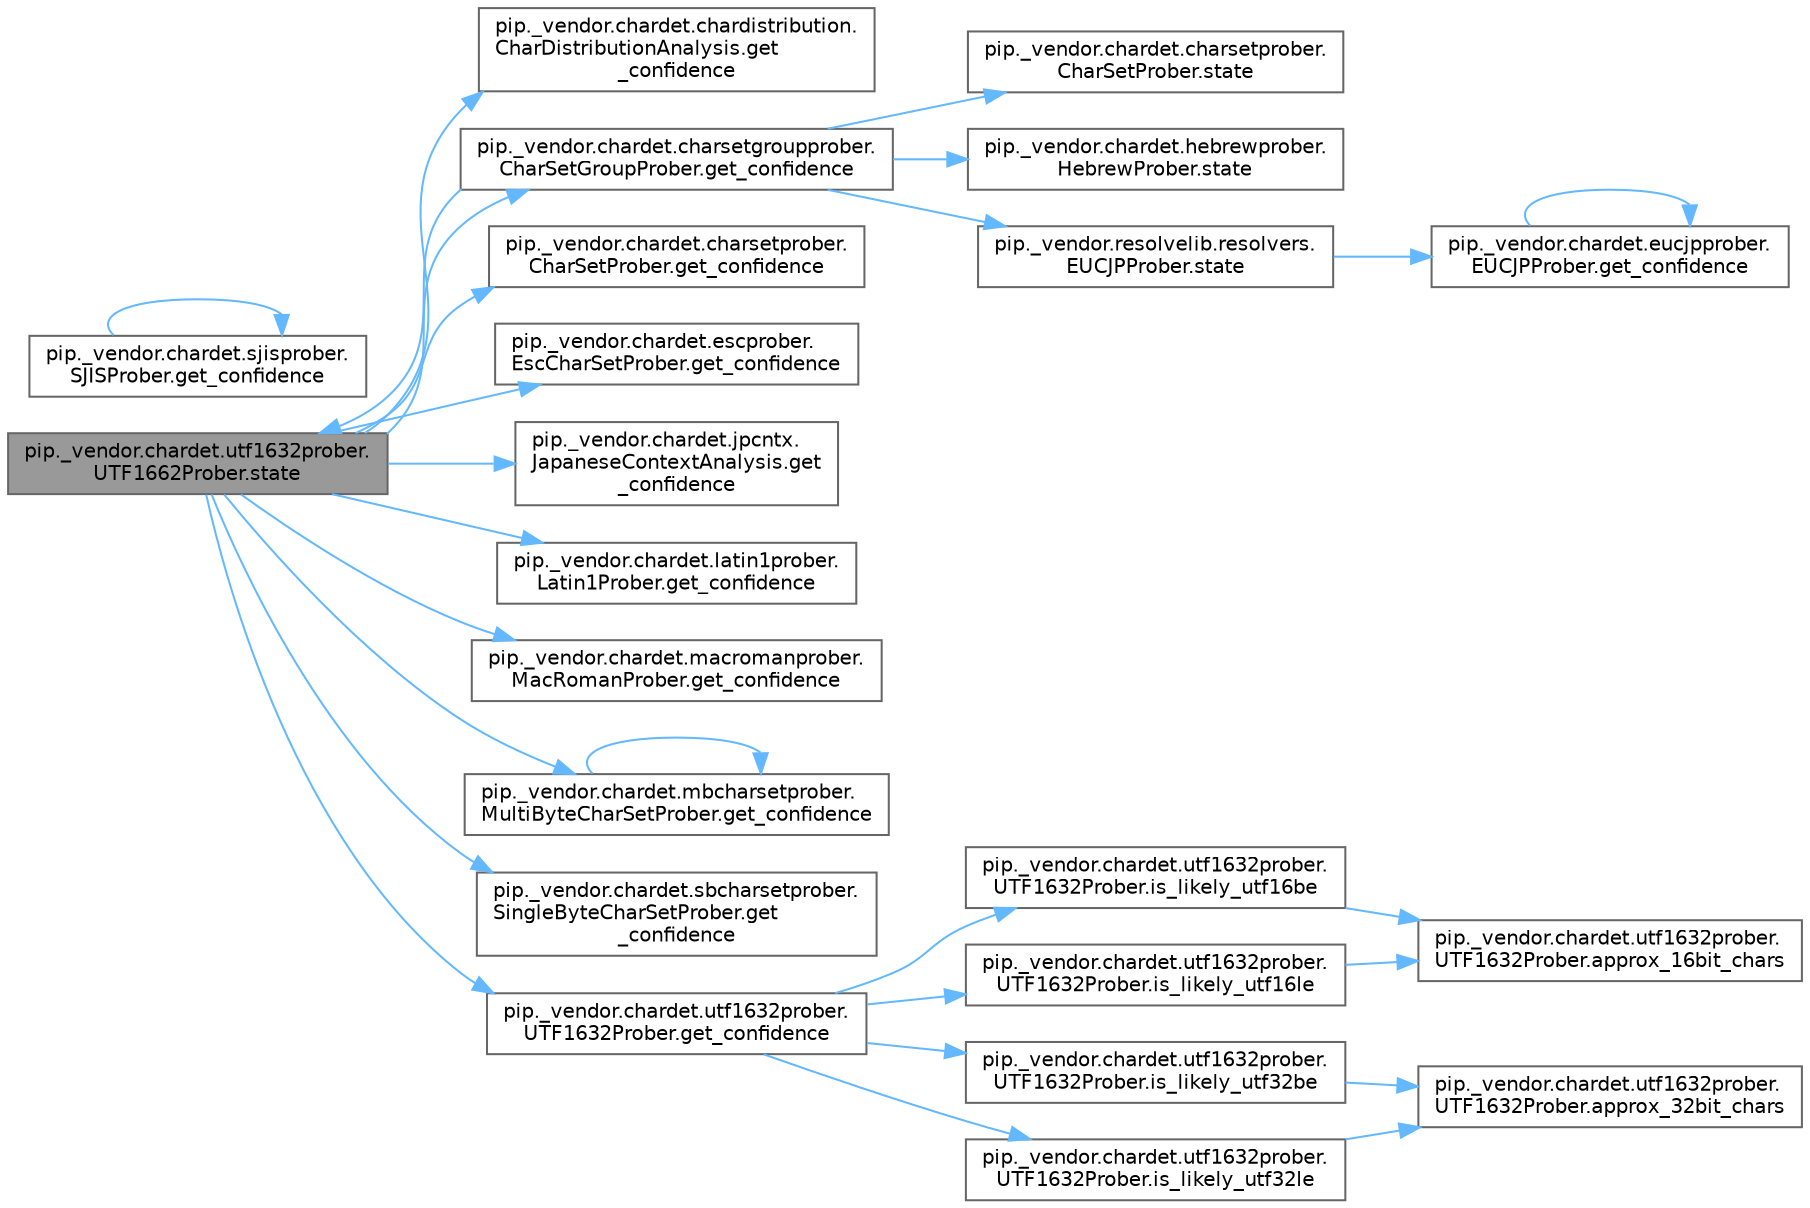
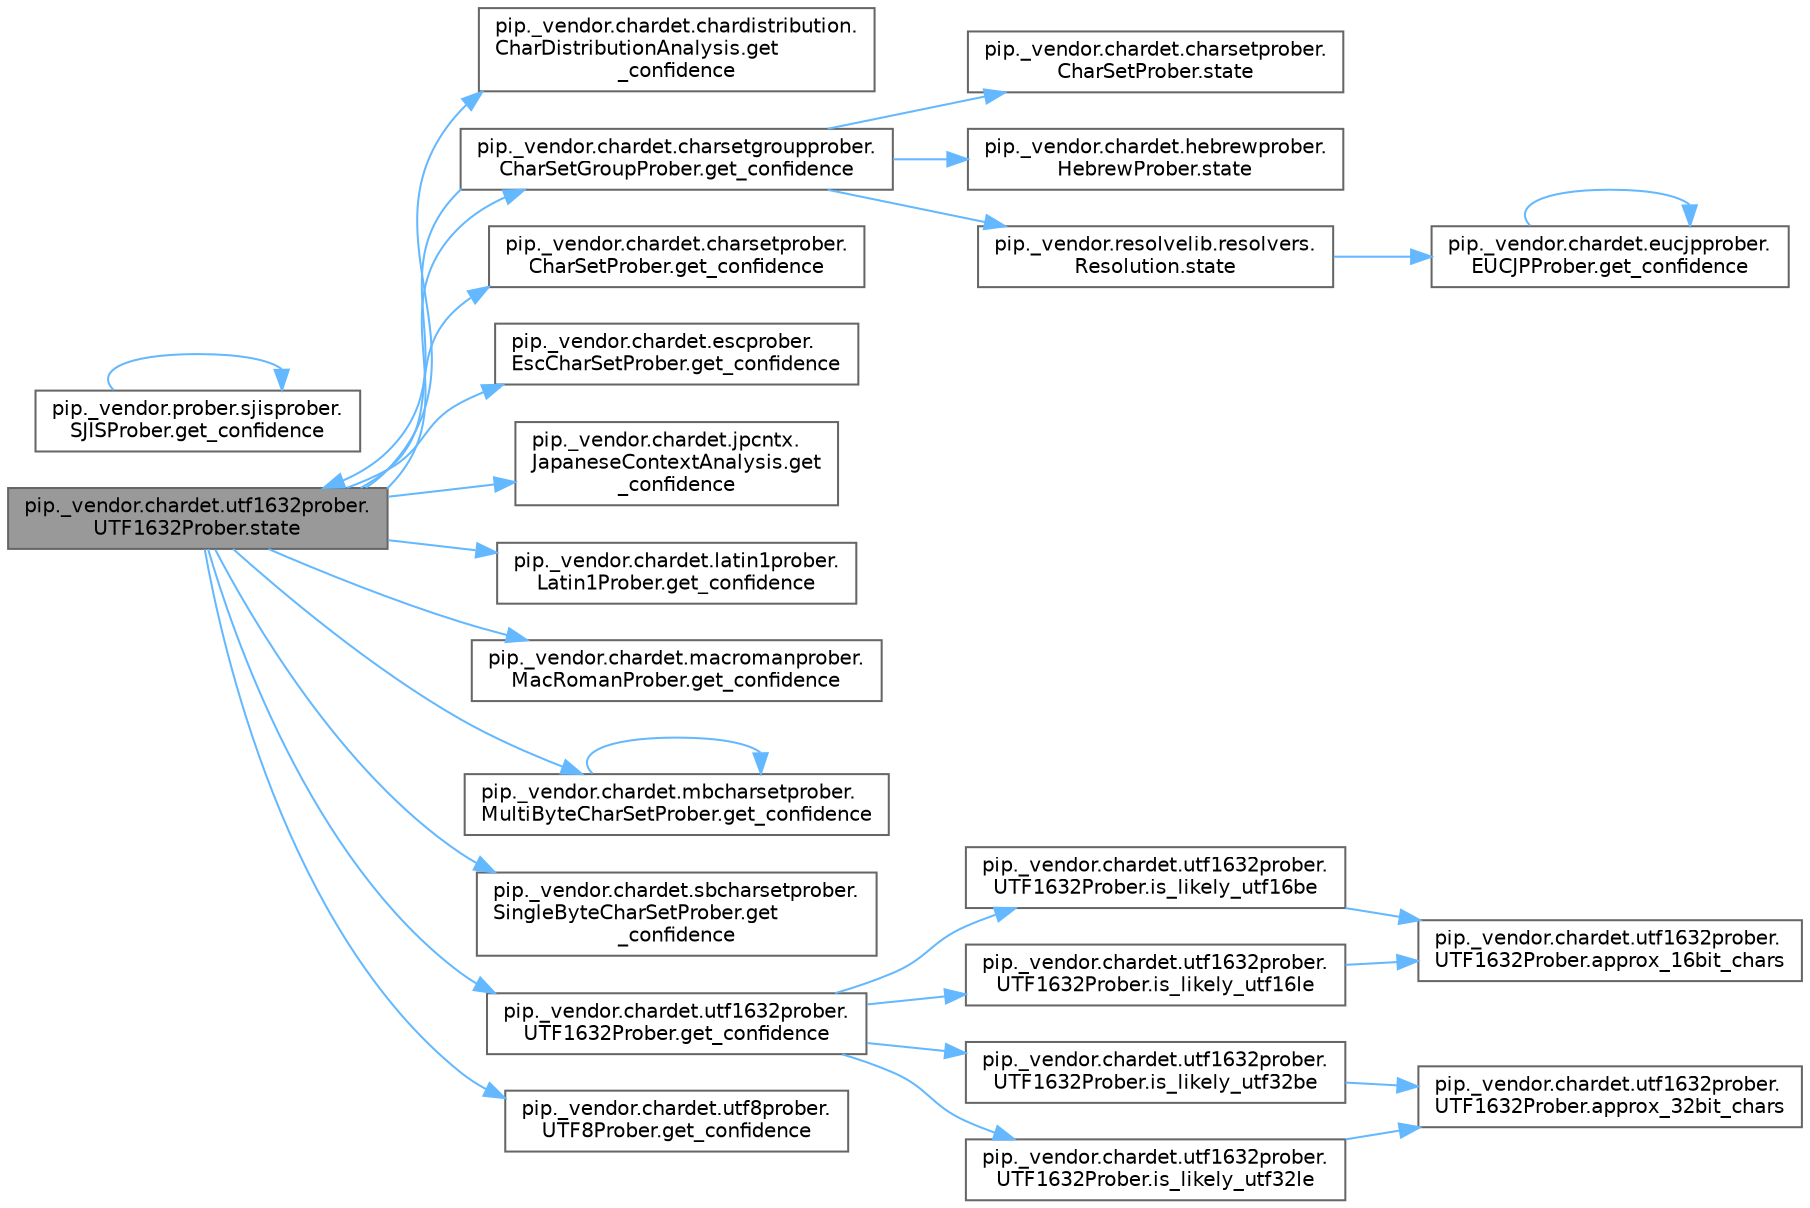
node "pip._vendor.resolvelib.resolvers. EUCJPProber.state": label "pip._vendor.resolvelib.resolvers. EUCJPProber.state" -> "pip._vendor.resolvelib.resolvers. Resolution.state"
node "pip._vendor.chardet.sjisprober. SJISProber.get_confidence": label "pip._vendor.chardet.sjisprober. SJISProber.get_confidence" -> "pip._vendor.prober.sjisprober. SJISProber.get_confidence"
node "pip._vendor.chardet.utf1632prober. UTF1662Prober.state": label "pip._vendor.chardet.utf1632prober. UTF1662Prober.state" -> "pip._vendor.chardet.utf1632prober. UTF1632Prober.state"
node "pip._vendor.chardet.utf8prober. UTF8Prober.get_confidence": added
